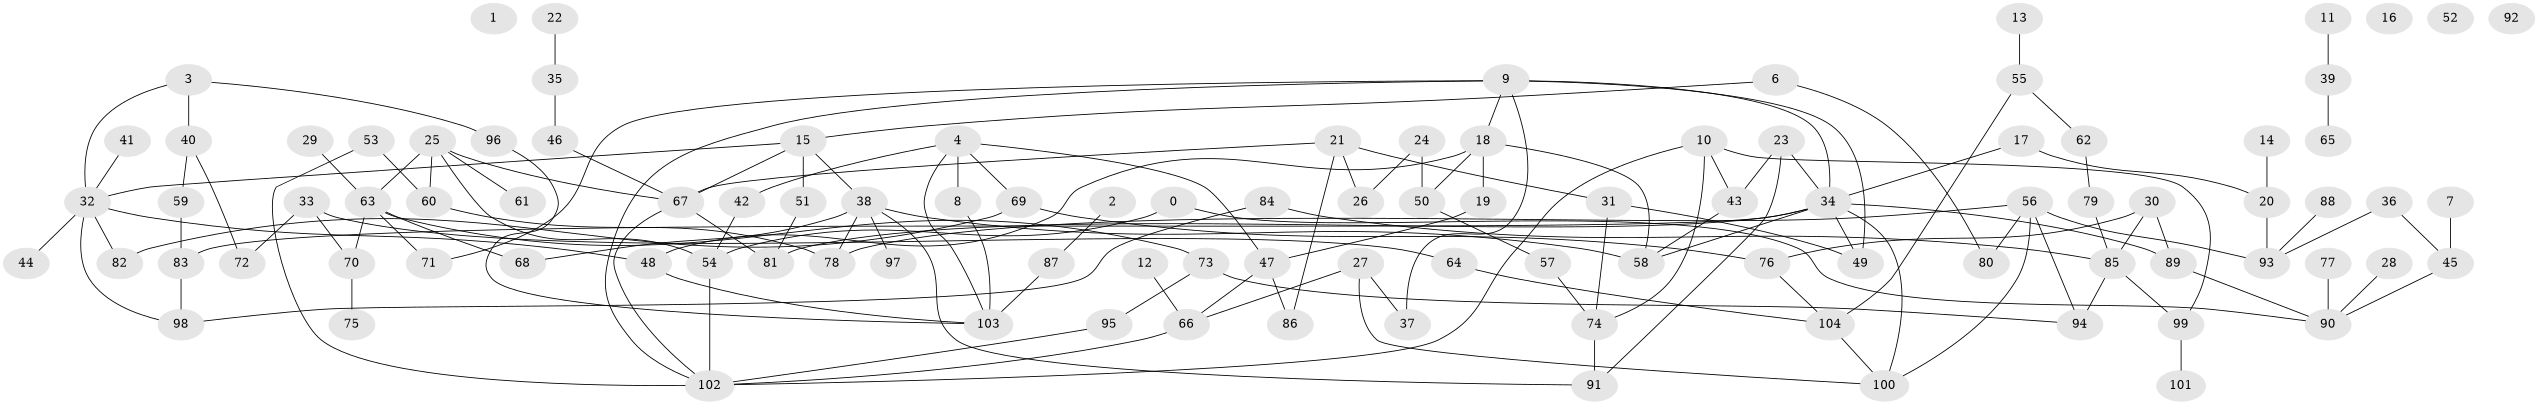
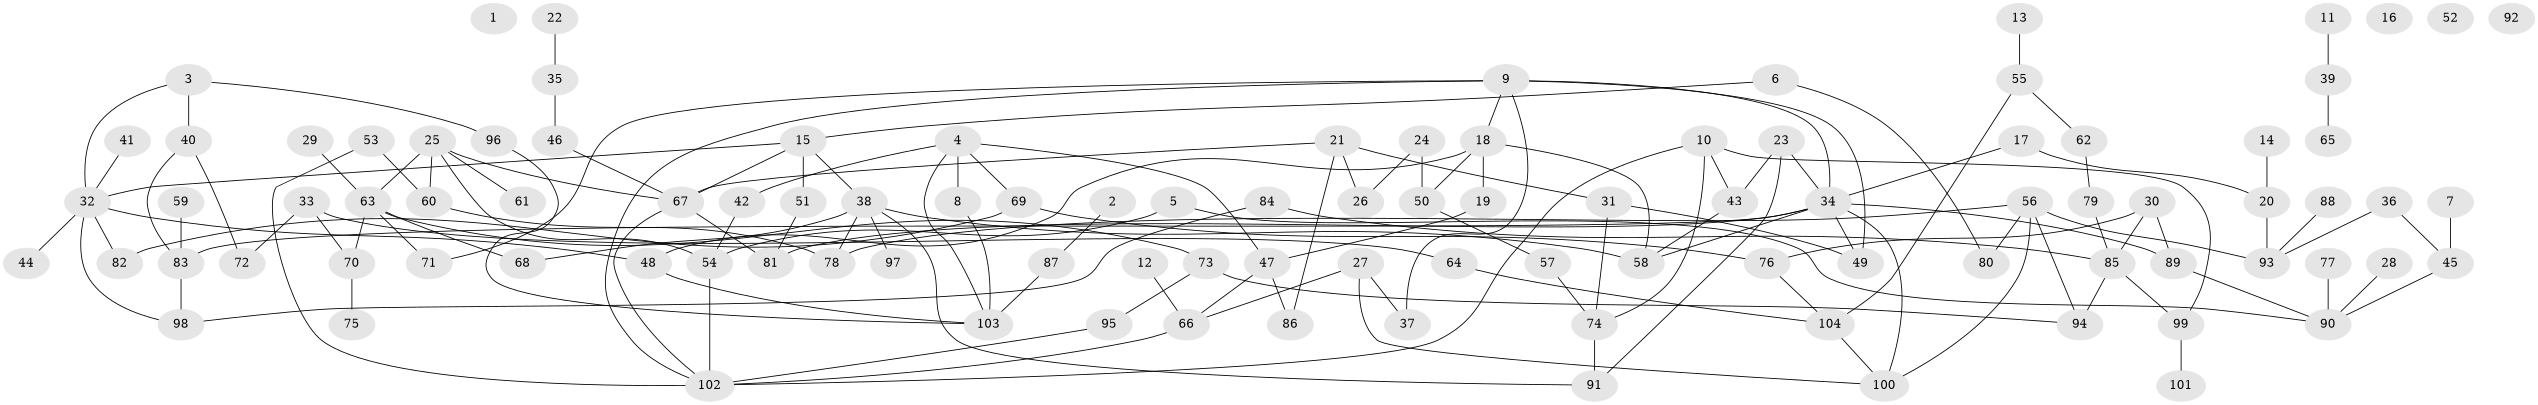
edge "40" -- "59": now "40" -- "83"
node "0": label "0" -> "5"
